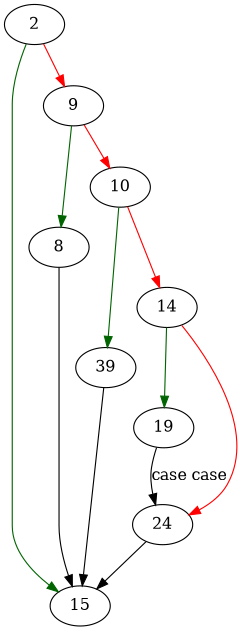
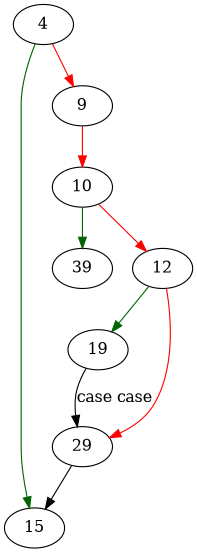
node "2": label "2" -> "4"
node "8": removed
node "14": label "14" -> "12"
edge "39" -> "15": removed
node "24": label "24" -> "29"
